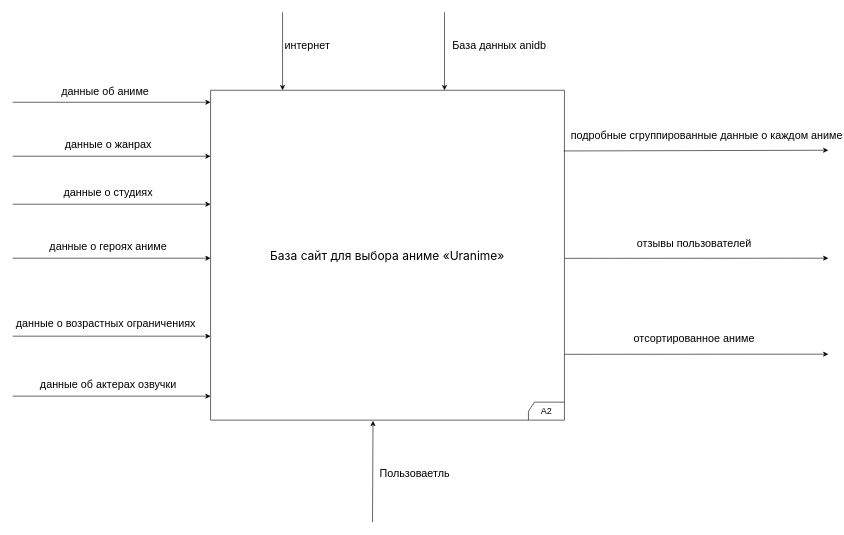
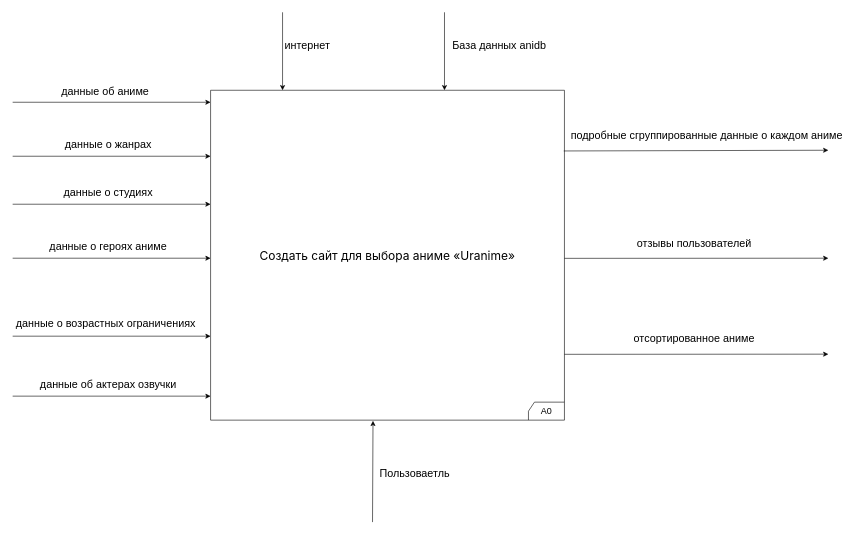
node "База сайт для выбора аниме «Uranime»": label "База сайт для выбора аниме «Uranime»" -> "Создать сайт для выбора аниме «Uranime»"
node "A2": label "A2" -> "A0"
